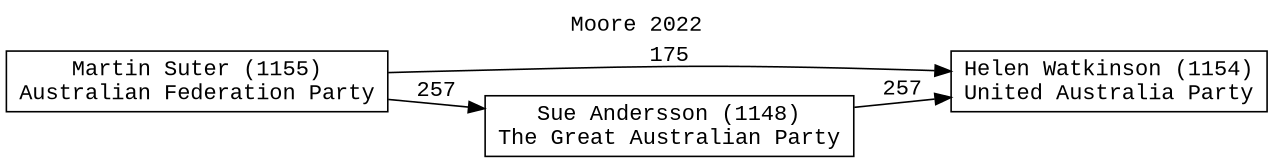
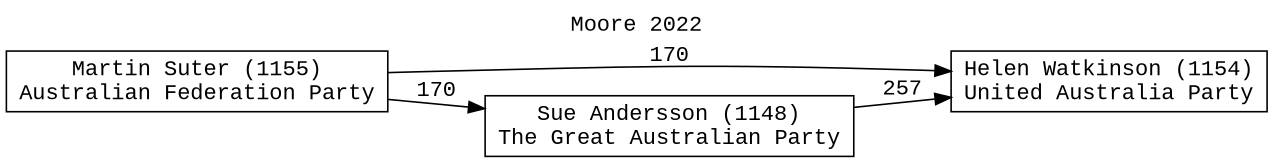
edge "Martin Suter (1155) Australian Federation Party" -> "Helen Watkinson (1154) United Australia Party": label "175" -> "170"
edge "Martin Suter (1155) Australian Federation Party" -> "Sue Andersson (1148) The Great Australian Party": label "257" -> "170"
